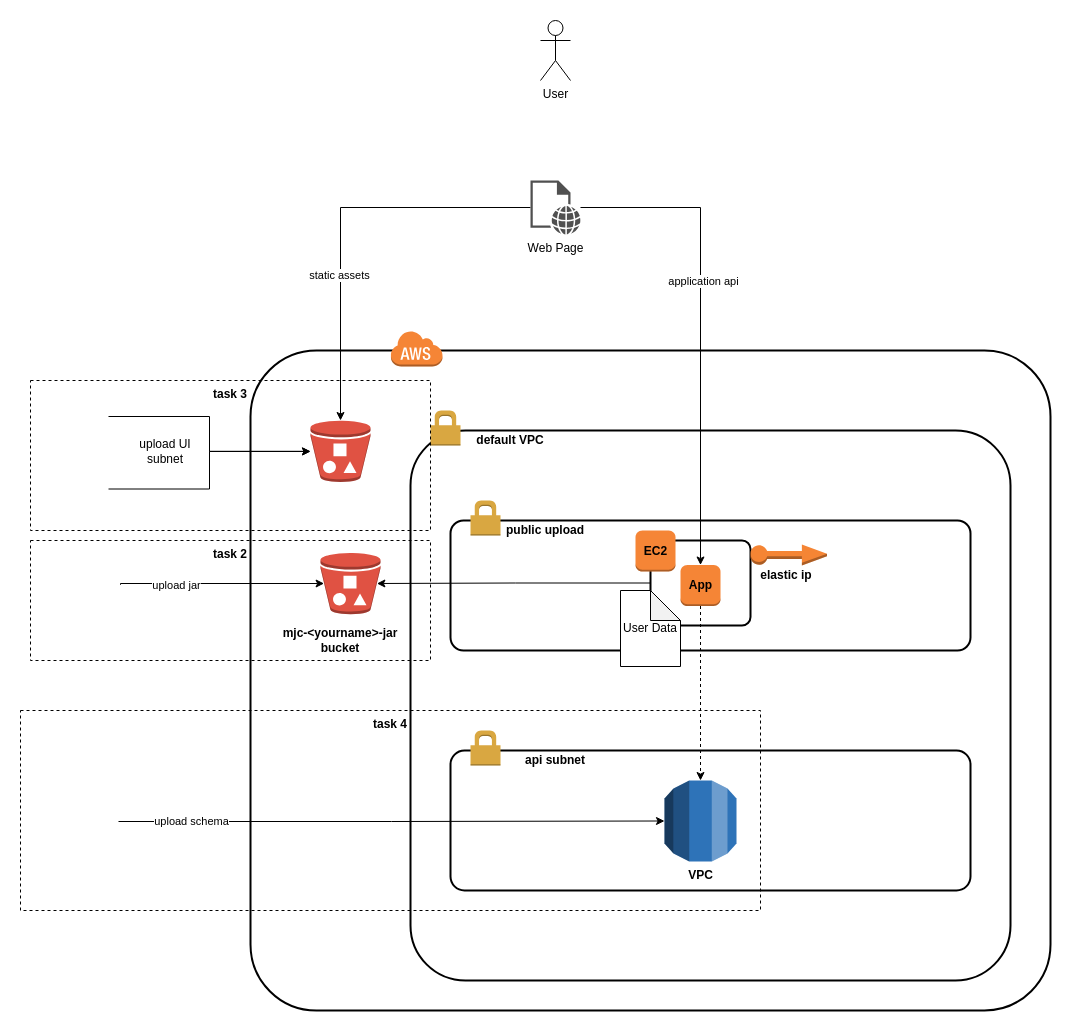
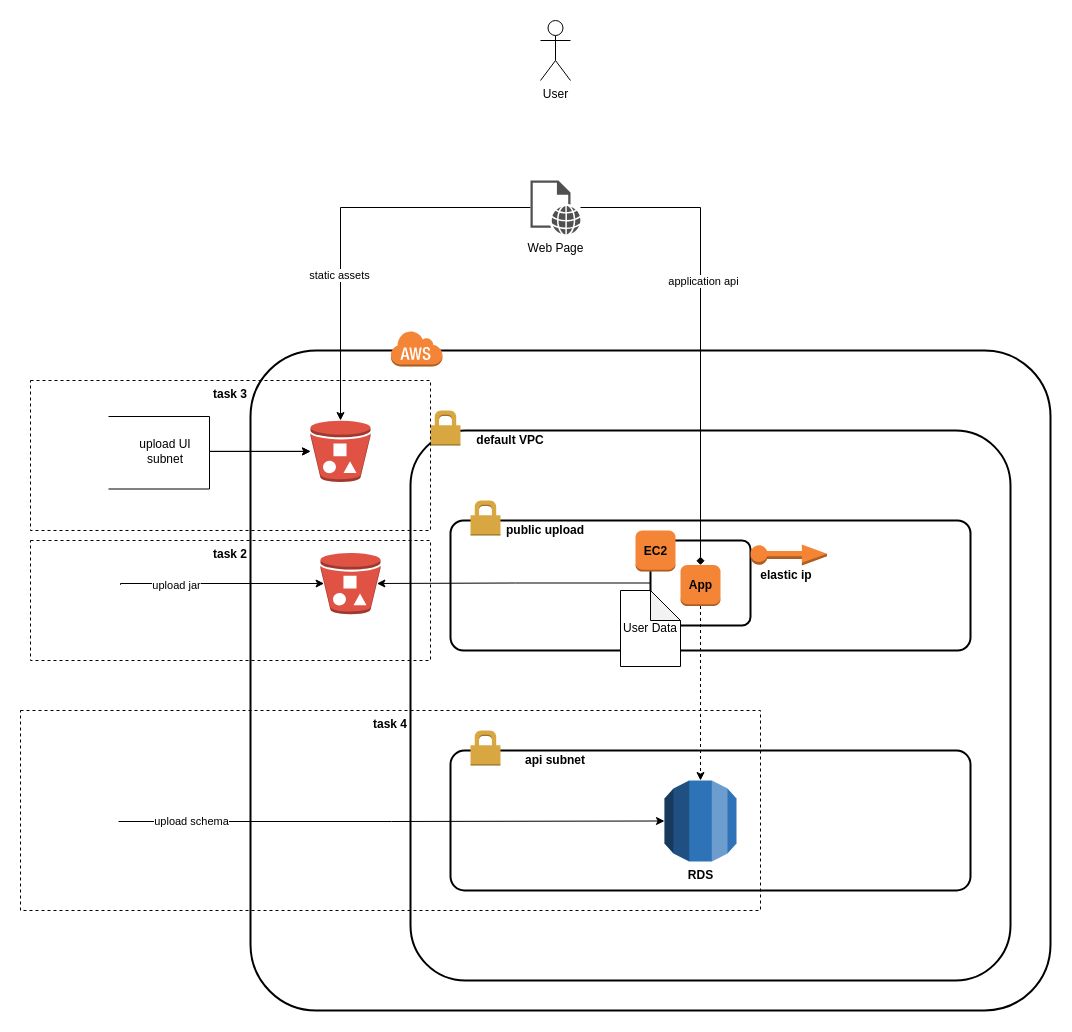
edge "Web Page" -> "App": arrowhead classic -> diamond
node "mjc-<yourname>-jar bucket": removed
node "VPC": label "VPC" -> "RDS"
